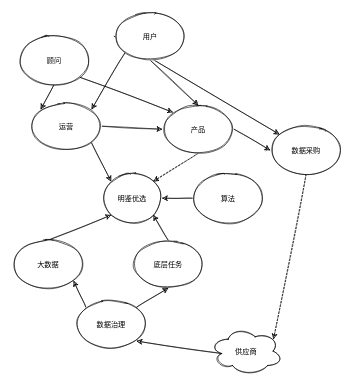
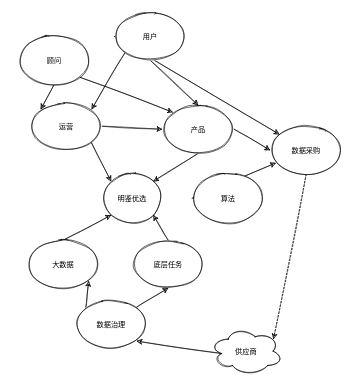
edge "产品" -> "明鉴优选": style dashed -> solid
edge "算法" -> "明鉴优选": now "算法" -> "数据采购"
node "大数据": moved (48, 264) -> (63, 264)
